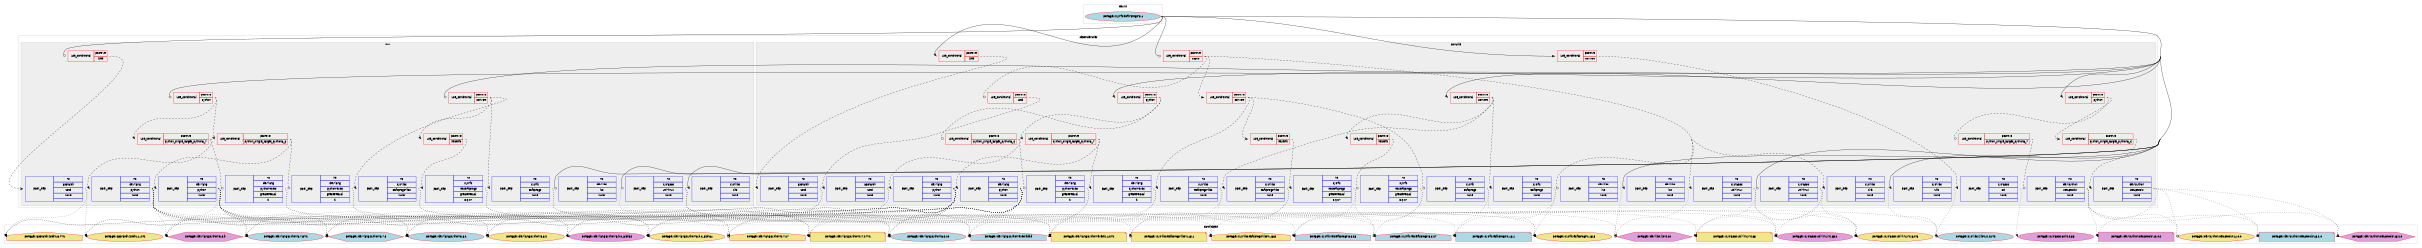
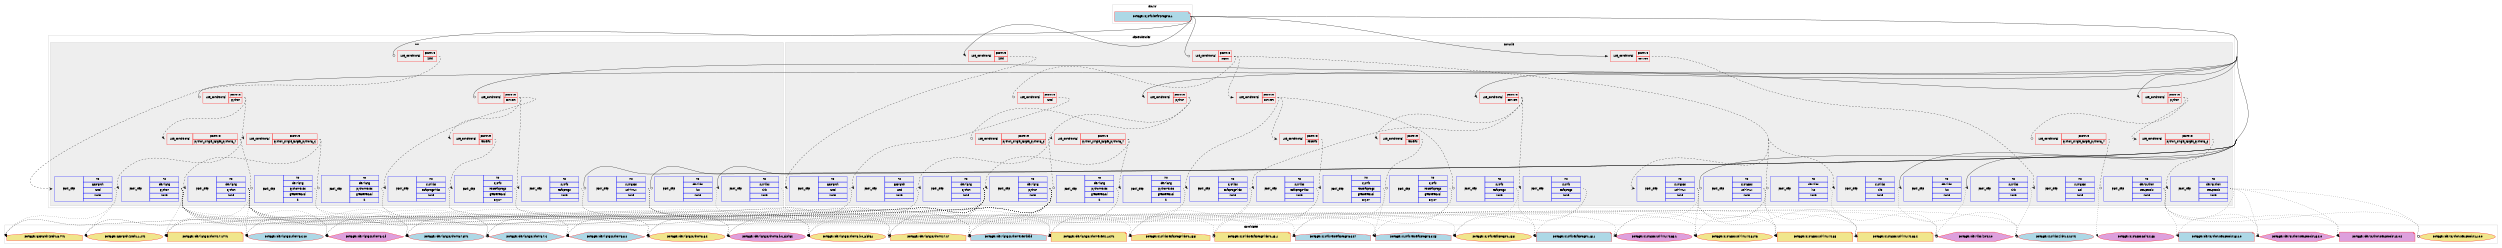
node "portage://sys-fs/btrfs-progs-5.4": shape ellipse -> note
node "portage://dev-lang/python-3.8.1": shape ellipse -> hexagon
node "portage://sys-apps/util-linux-2.33.2": added
